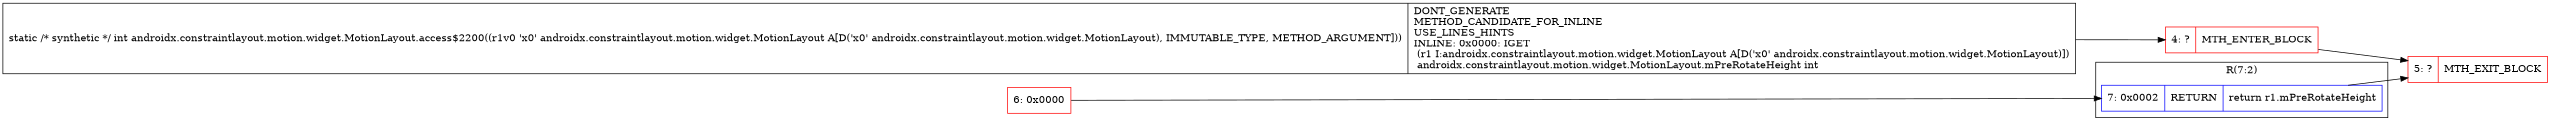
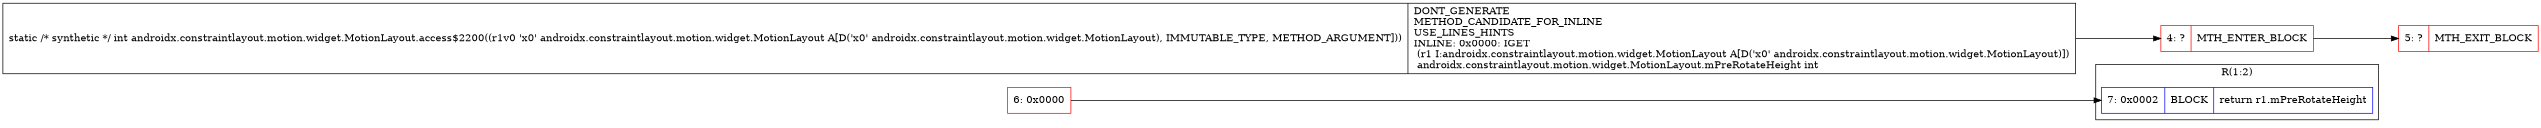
cluster "R(7:2)": label "R(7:2)" -> "R(1:2)"
edge "7: 0x0002" -> "5: ?": removed
node "7: 0x0002": text "RETURN" -> "BLOCK"
